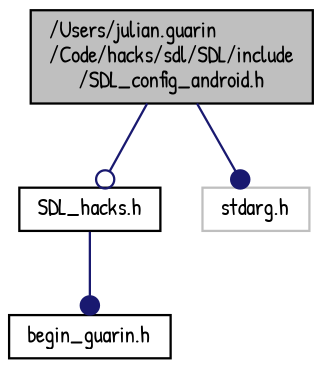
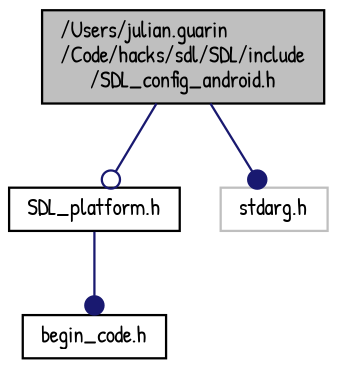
node "SDL_hacks.h": label "SDL_hacks.h" -> "SDL_platform.h"
node "begin_guarin.h": label "begin_guarin.h" -> "begin_code.h"
